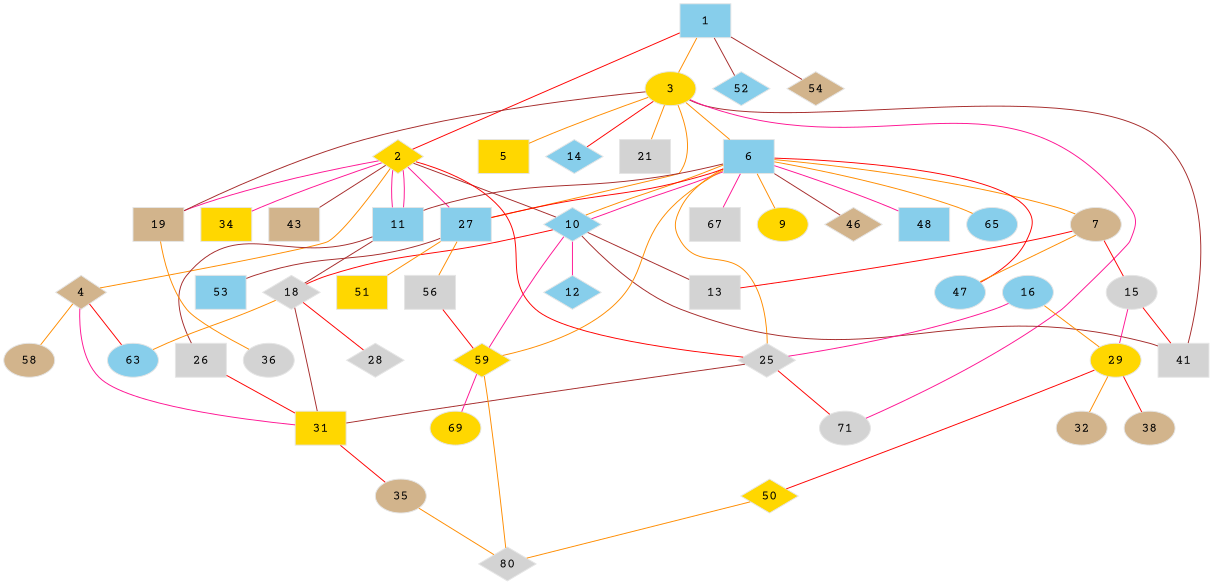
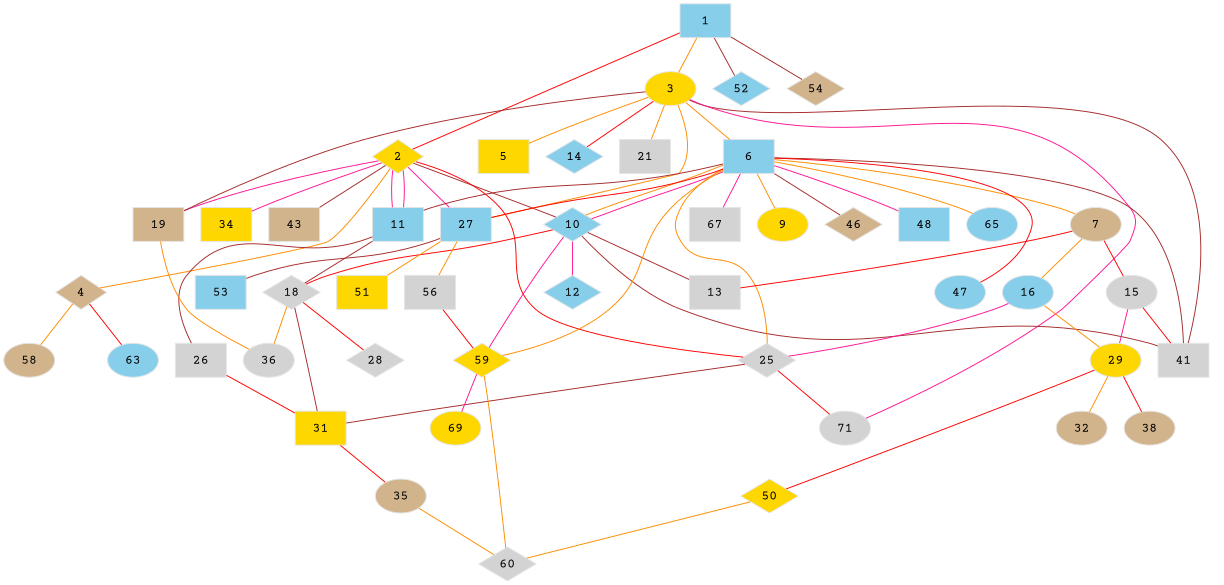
edge "6" -- "41": added
edge "7" -- "47": now "7" -- "16"
edge "18" -- "63": now "18" -- "36"
edge "4" -- "31": removed
node "80": label "80" -> "60"
